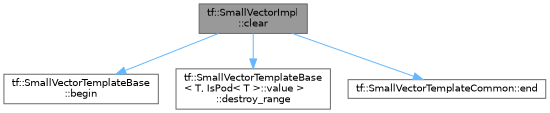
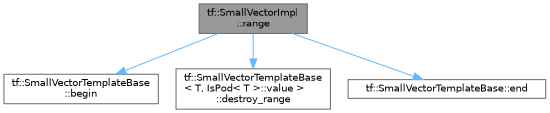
node "tf::SmallVectorImpl ::clear": label "tf::SmallVectorImpl ::clear" -> "tf::SmallVectorImpl ::range"
node "tf::SmallVectorTemplateCommon::end": label "tf::SmallVectorTemplateCommon::end" -> "tf::SmallVectorTemplateBase::end"
